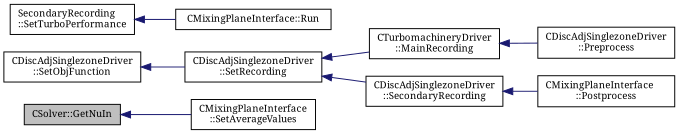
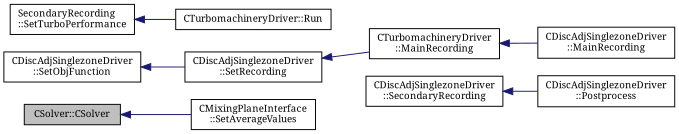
node "CMixingPlaneInterface::Run": label "CMixingPlaneInterface::Run" -> "CTurbomachineryDriver::Run"
node "CDiscAdjSinglezoneDriver ::Preprocess": label "CDiscAdjSinglezoneDriver ::Preprocess" -> "CDiscAdjSinglezoneDriver ::MainRecording"
edge "CDiscAdjSinglezoneDriver ::SecondaryRecording" -> "CDiscAdjSinglezoneDriver ::SetRecording": removed
node "CMixingPlaneInterface ::Postprocess": label "CMixingPlaneInterface ::Postprocess" -> "CDiscAdjSinglezoneDriver ::Postprocess"
node "CSolver::GetNuIn": label "CSolver::GetNuIn" -> "CSolver::CSolver"
